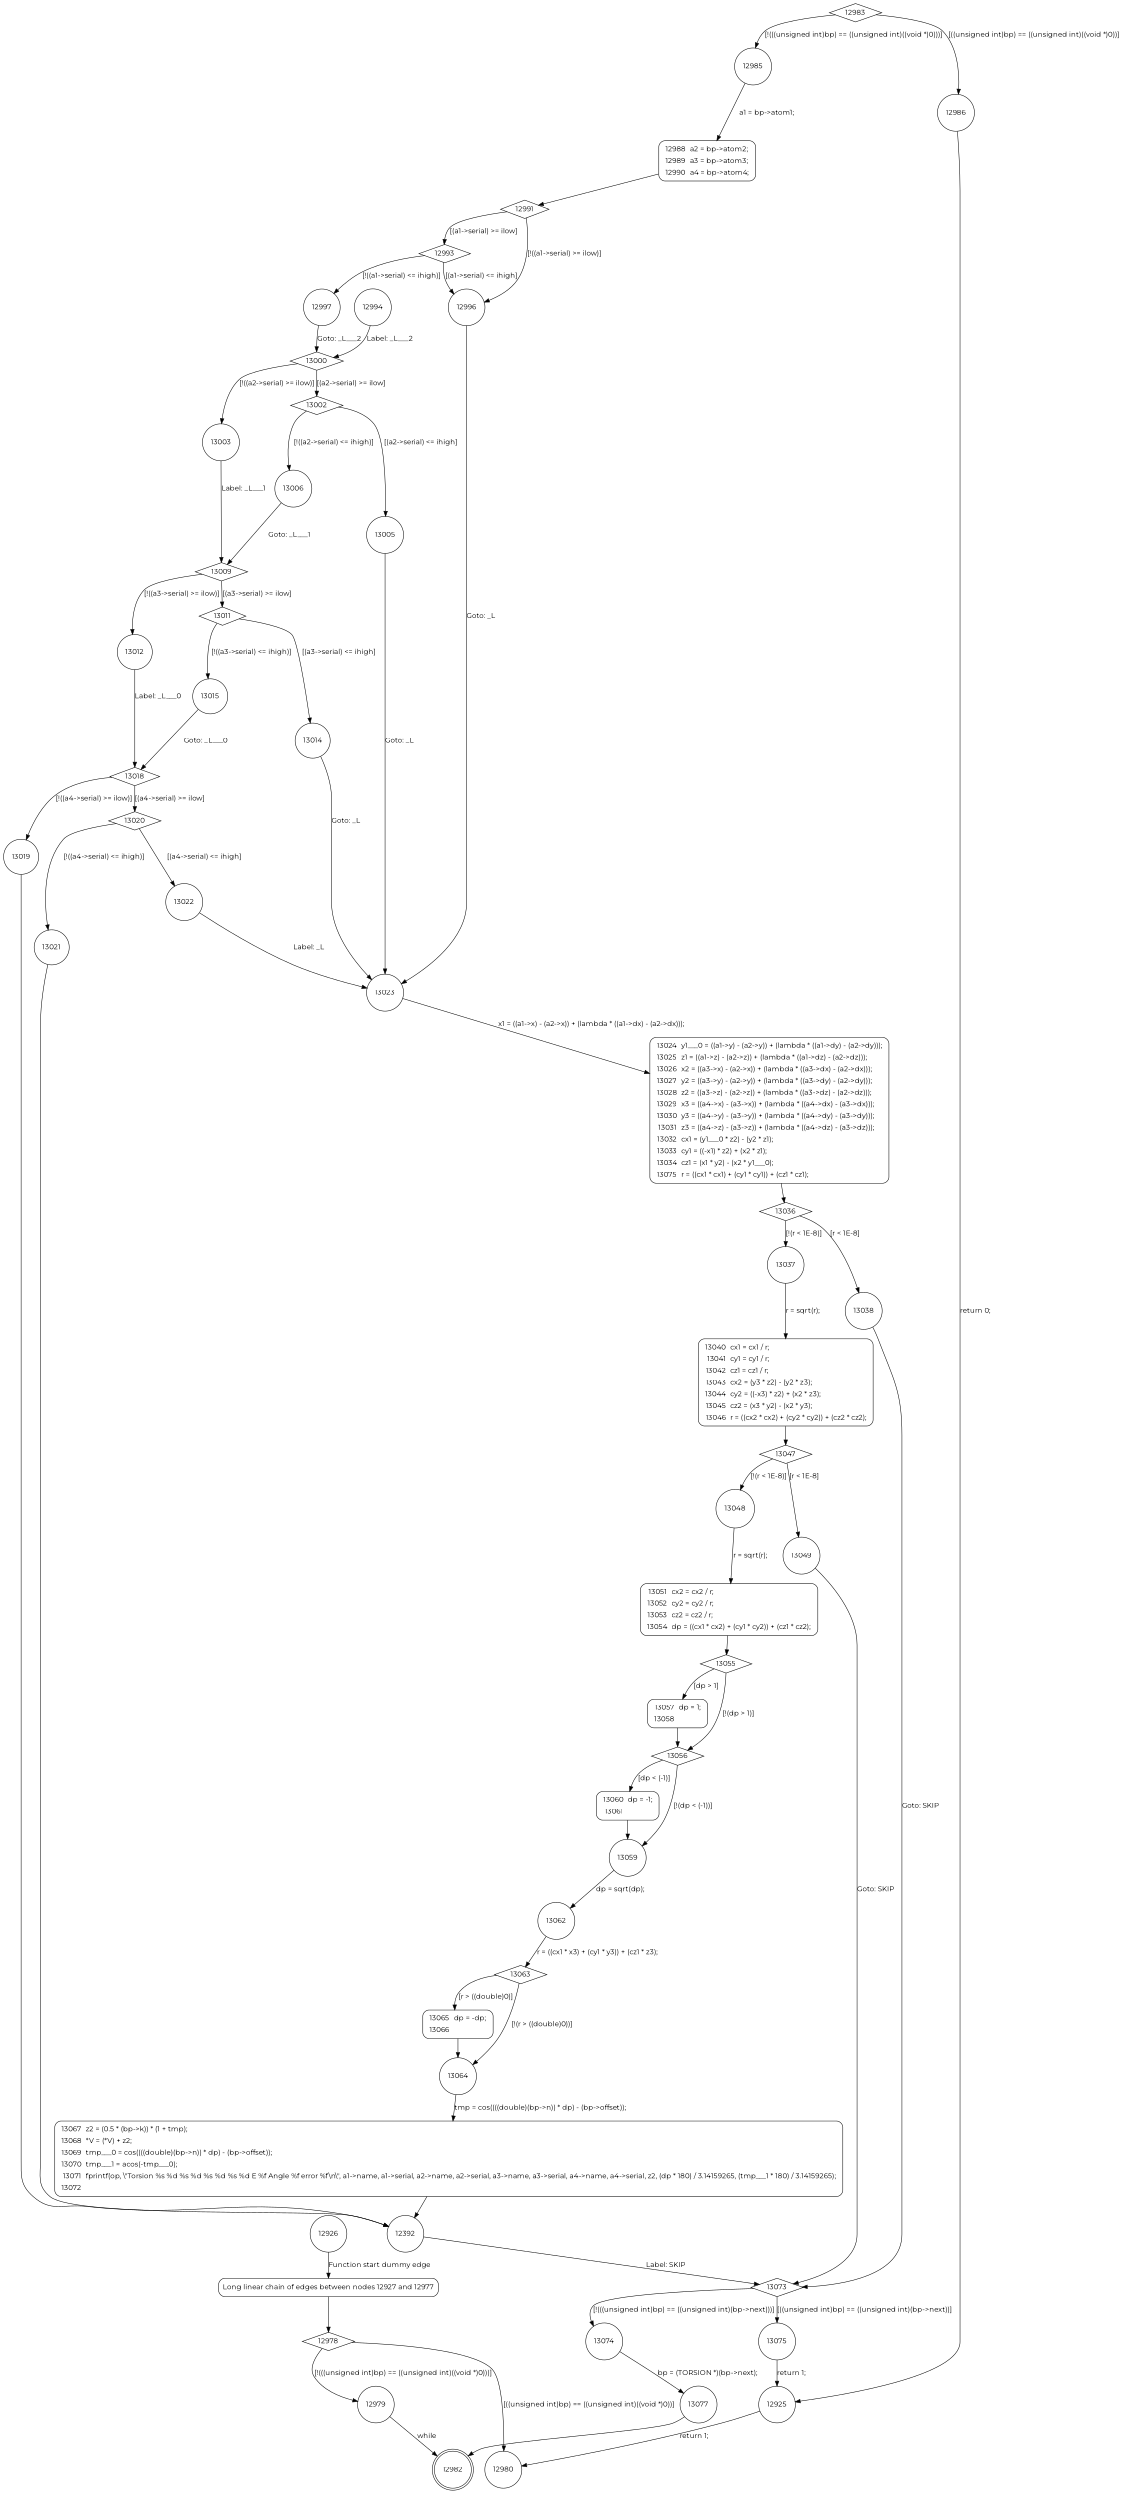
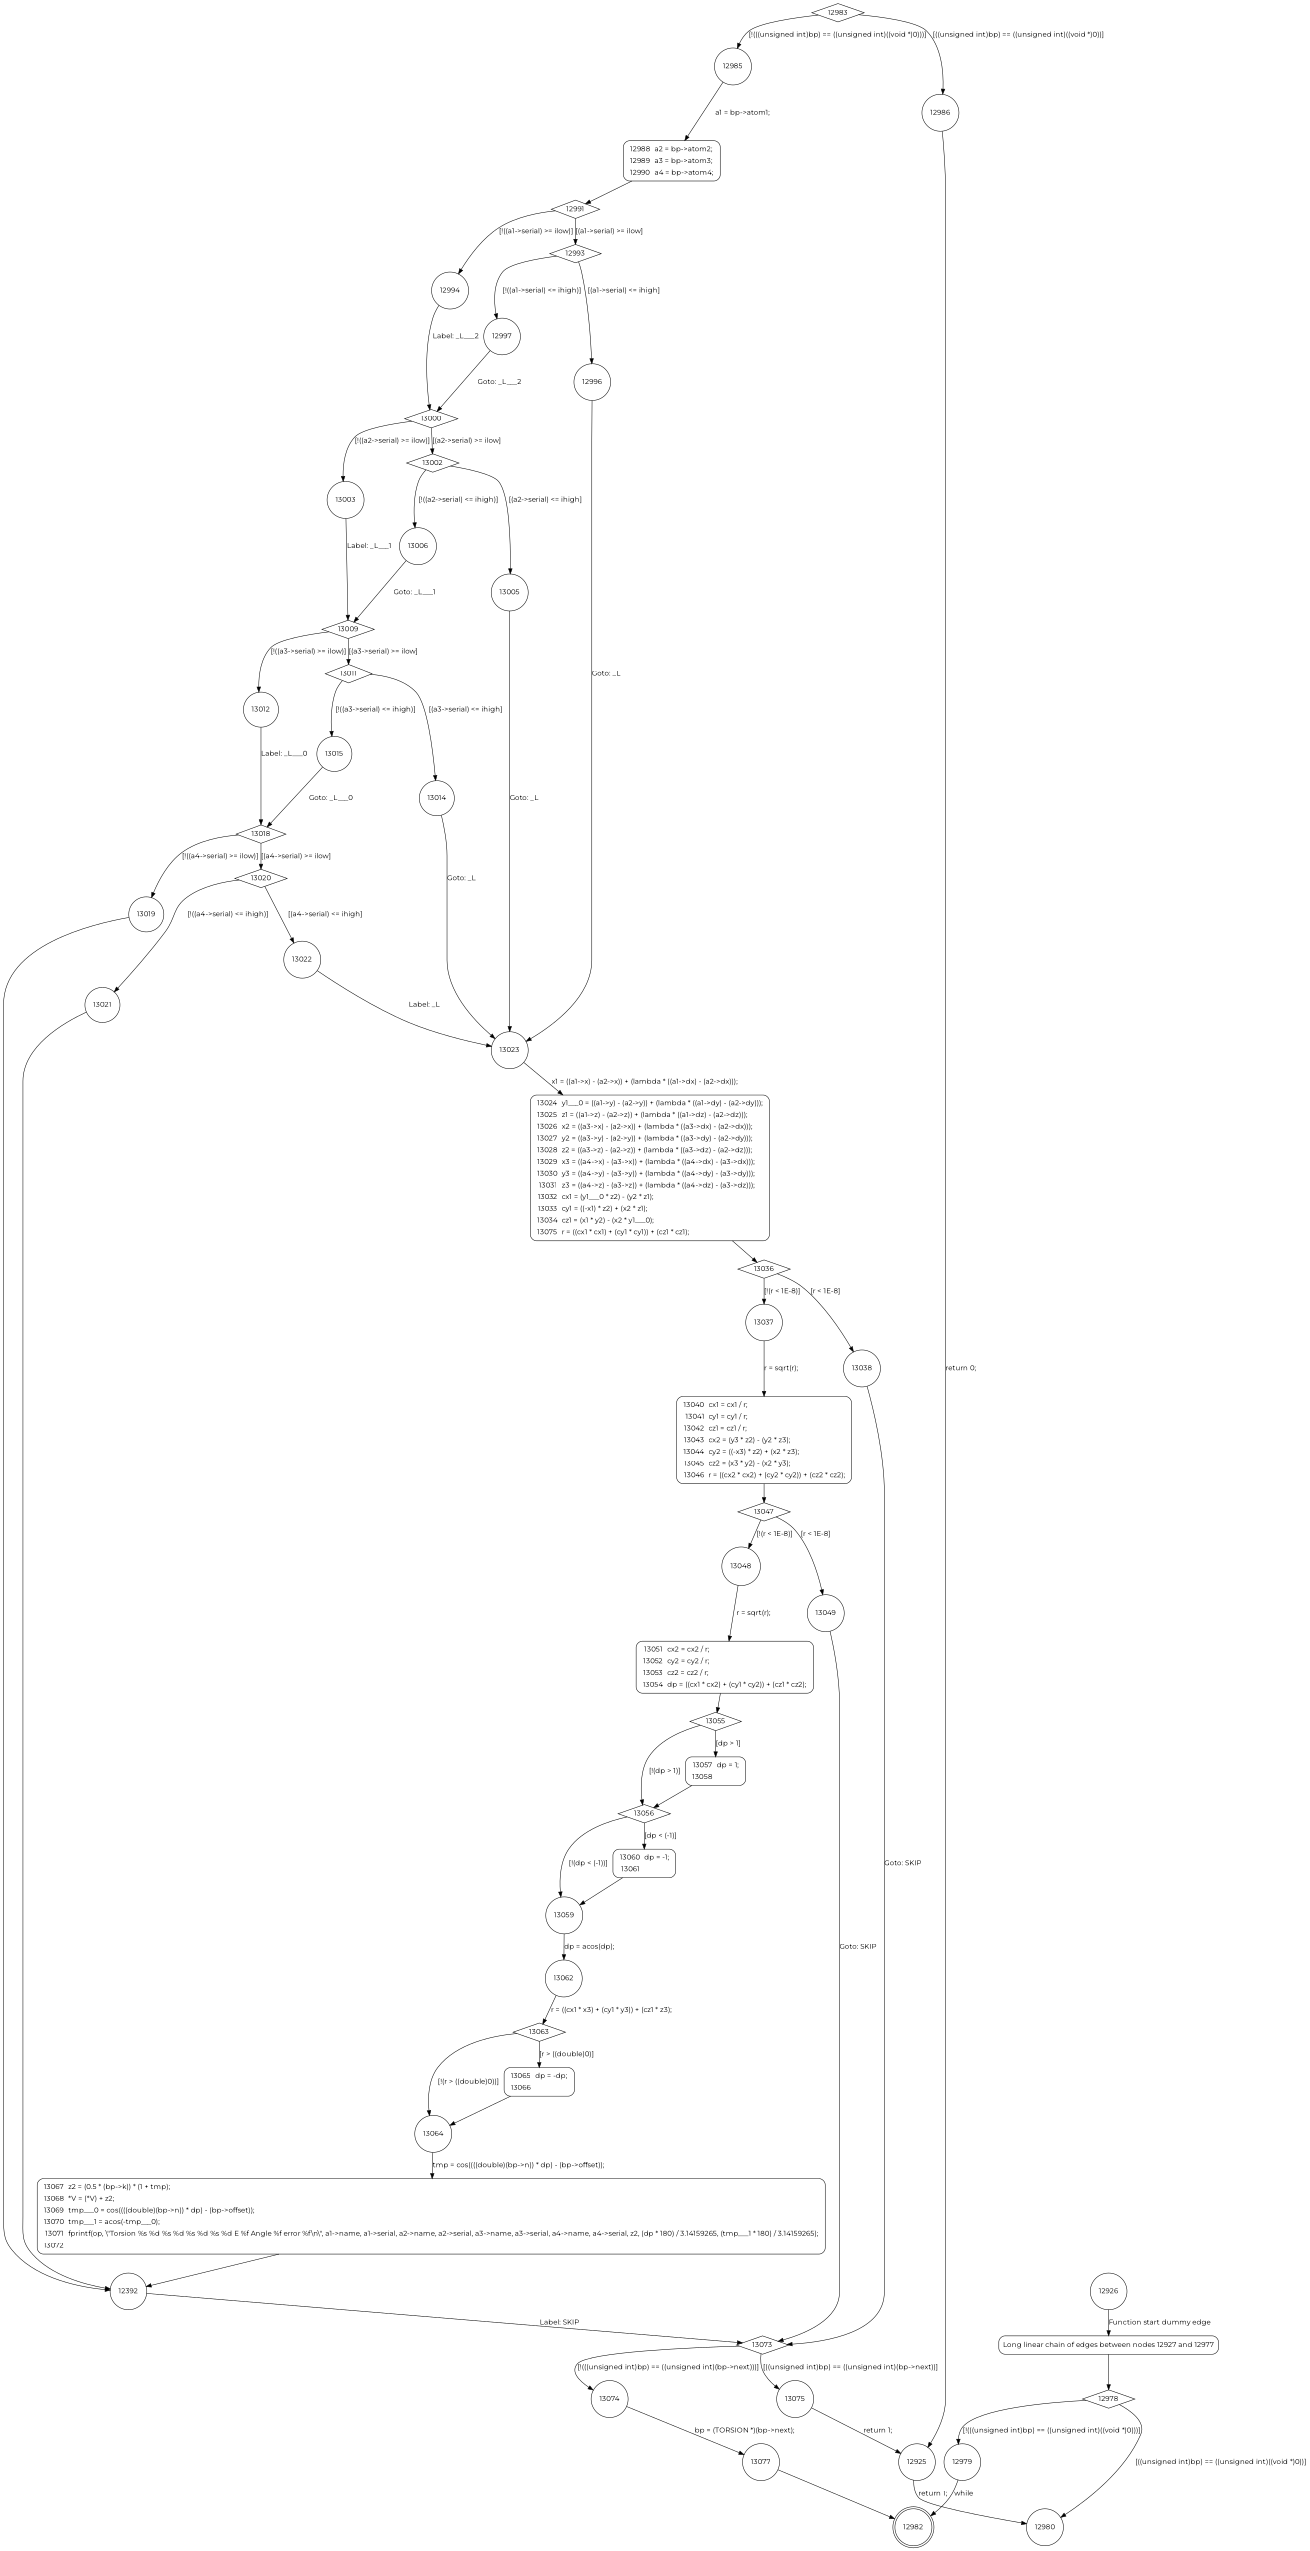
edge "12991" -> "12996": now "12991" -> "12994"
edge "13059" -> "13062": label "dp = sqrt(dp);" -> "dp = acos(dp);"
